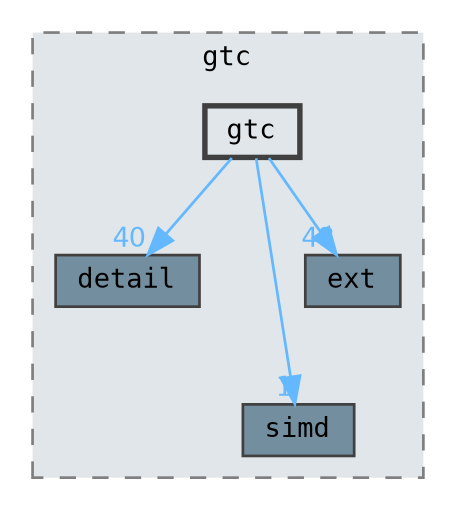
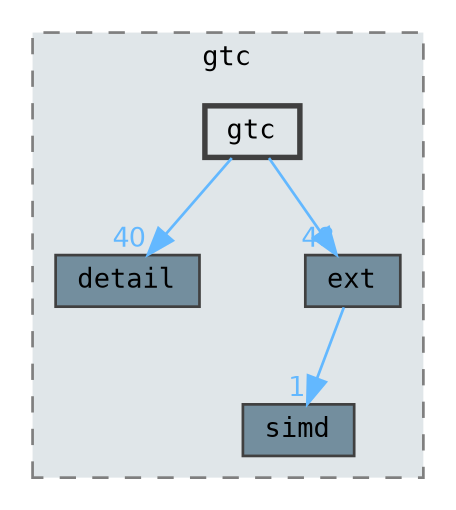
edge "gtc" -> "simd": now "ext" -> "simd"
